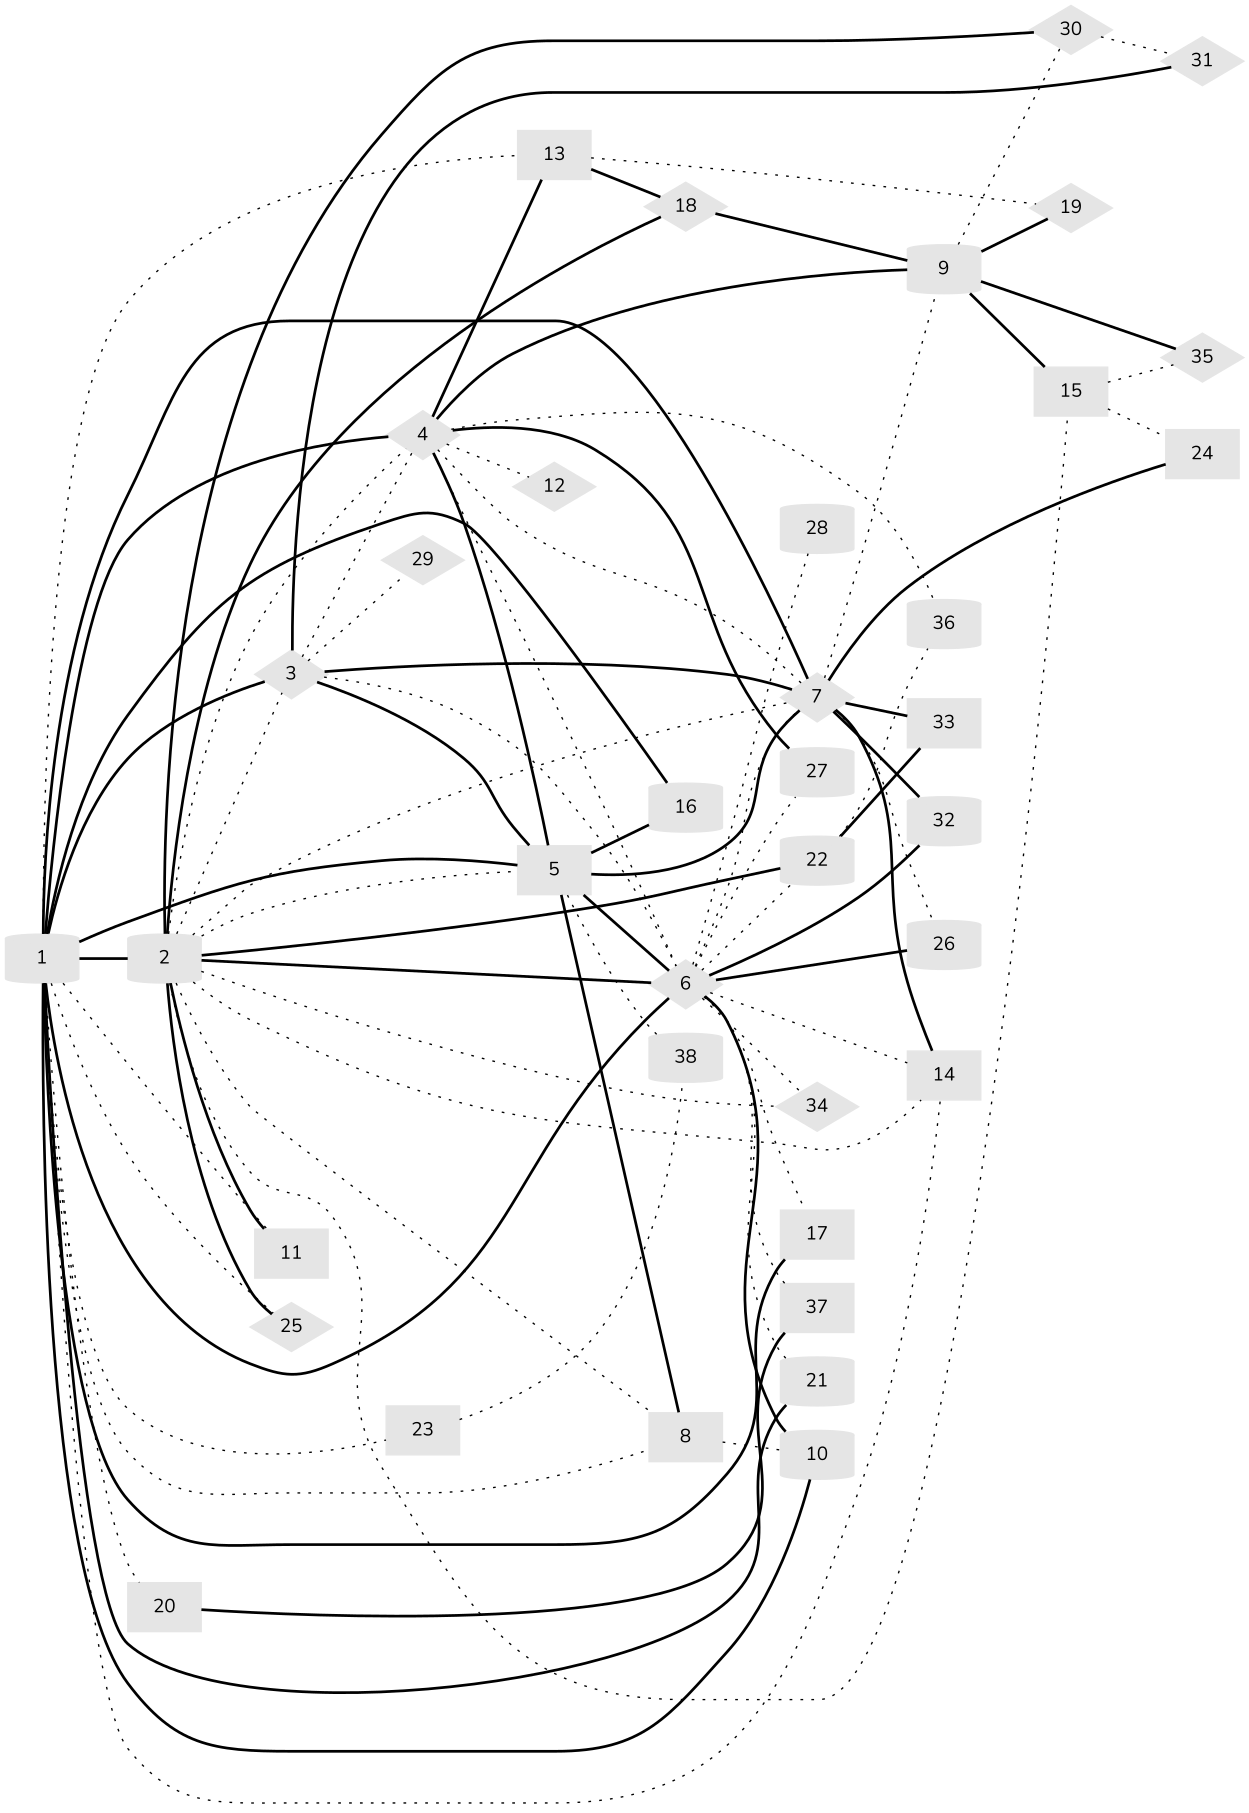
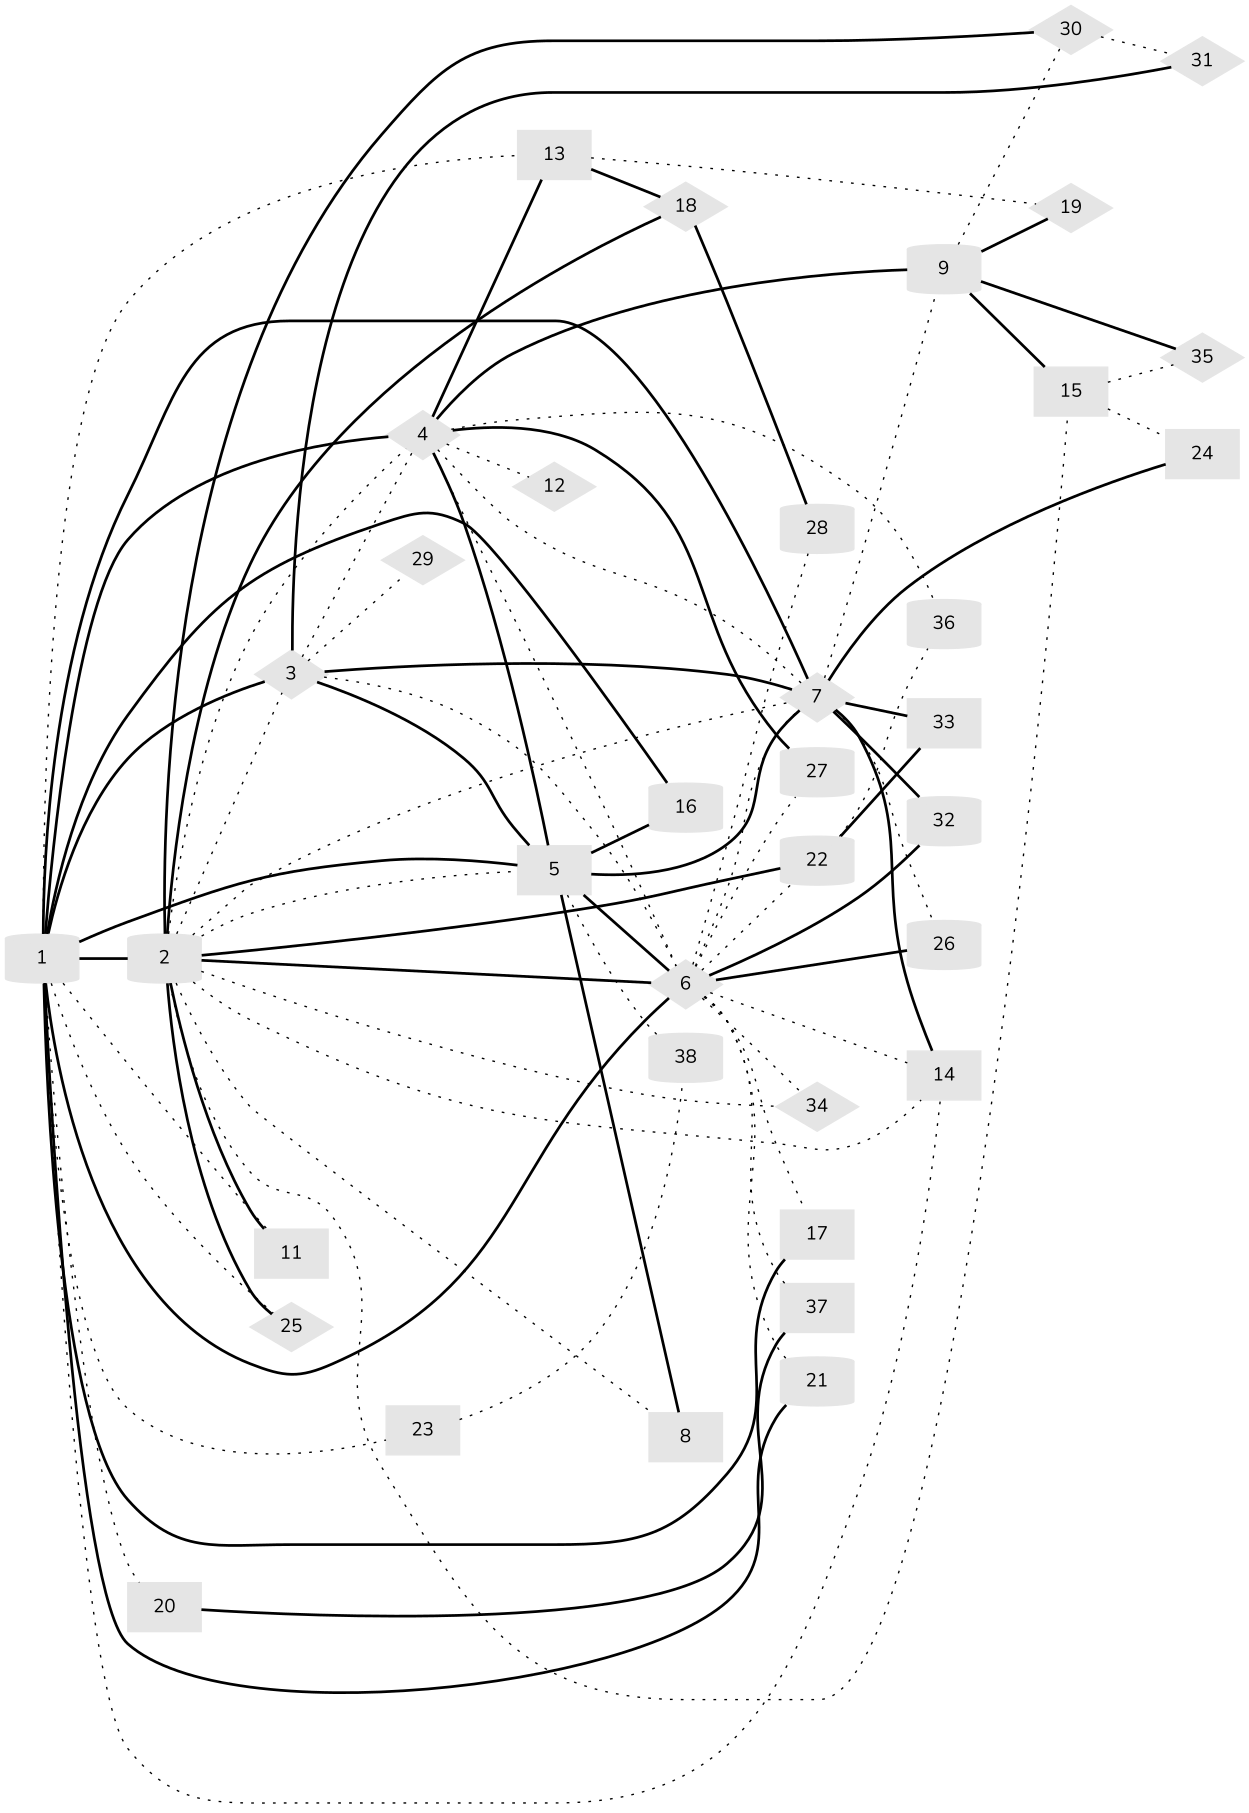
edge "18" -- "9": now "18" -- "28"
node "10": removed
edge "1" -- "8": removed
